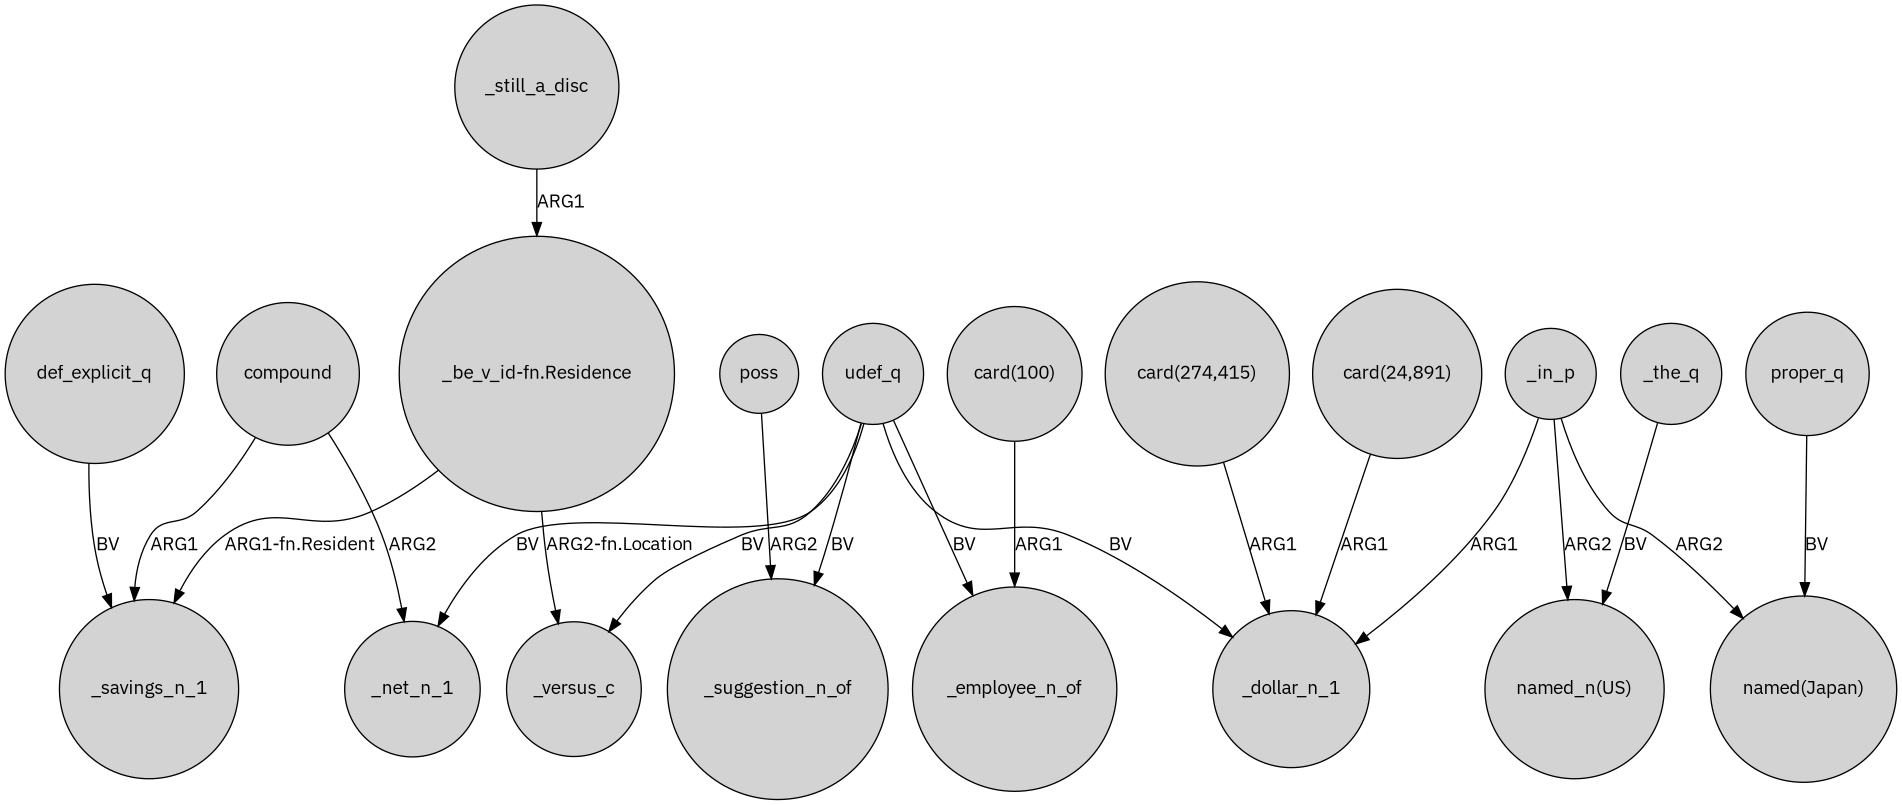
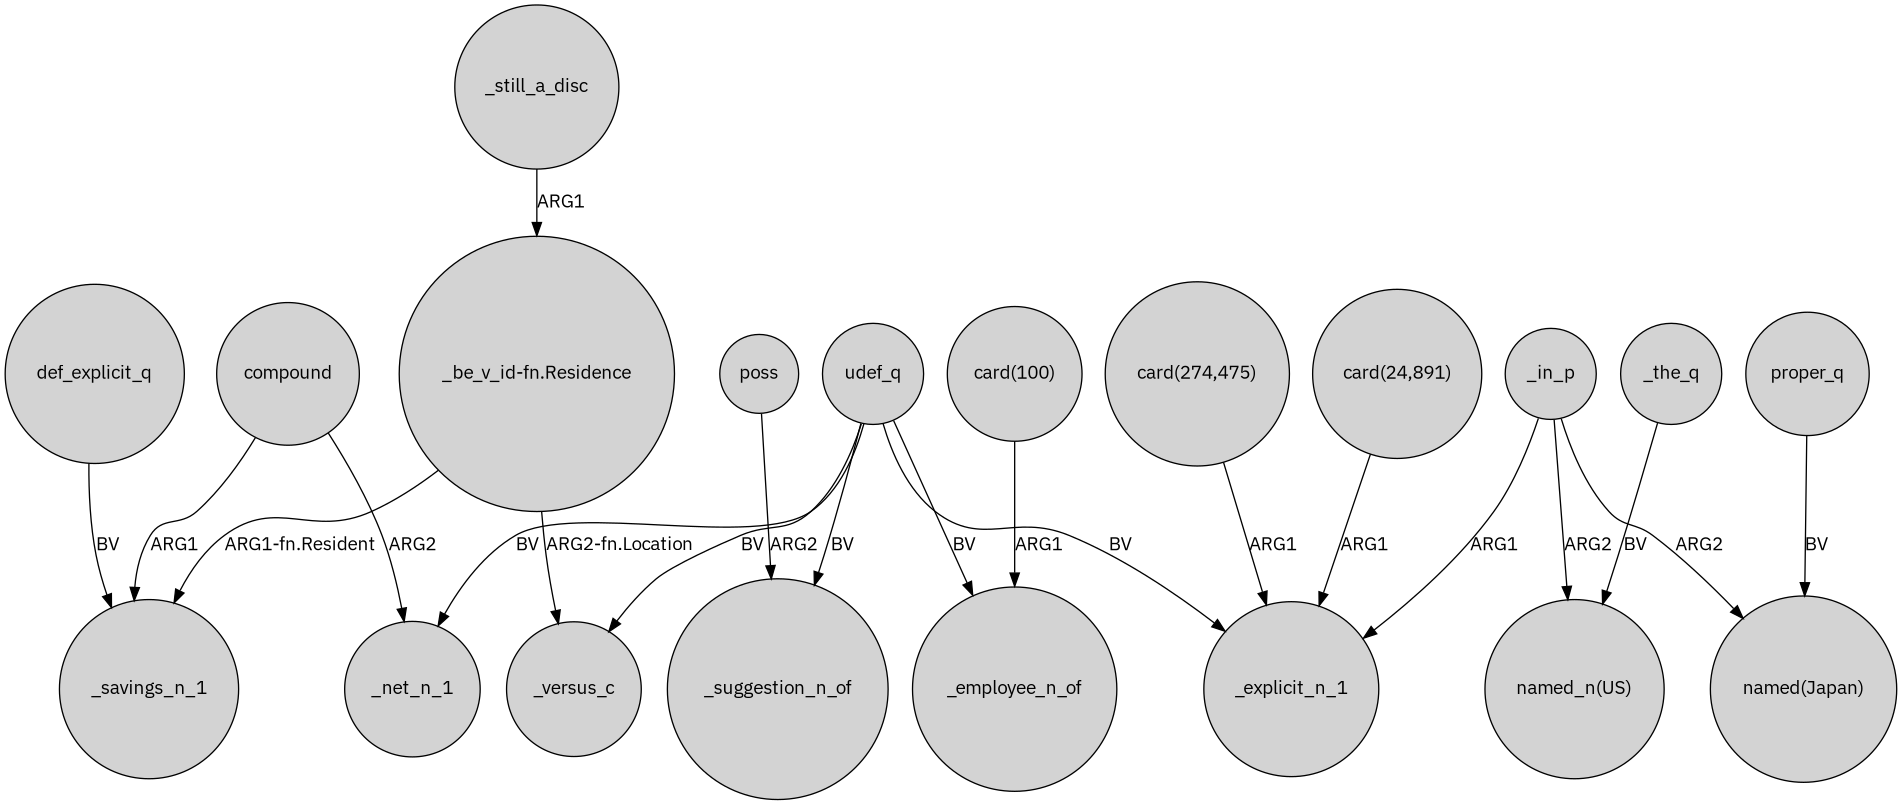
node "card(274,415)": label "card(274,415)" -> "card(274,475)"
node "_dollar_n_1": label "_dollar_n_1" -> "_explicit_n_1"
